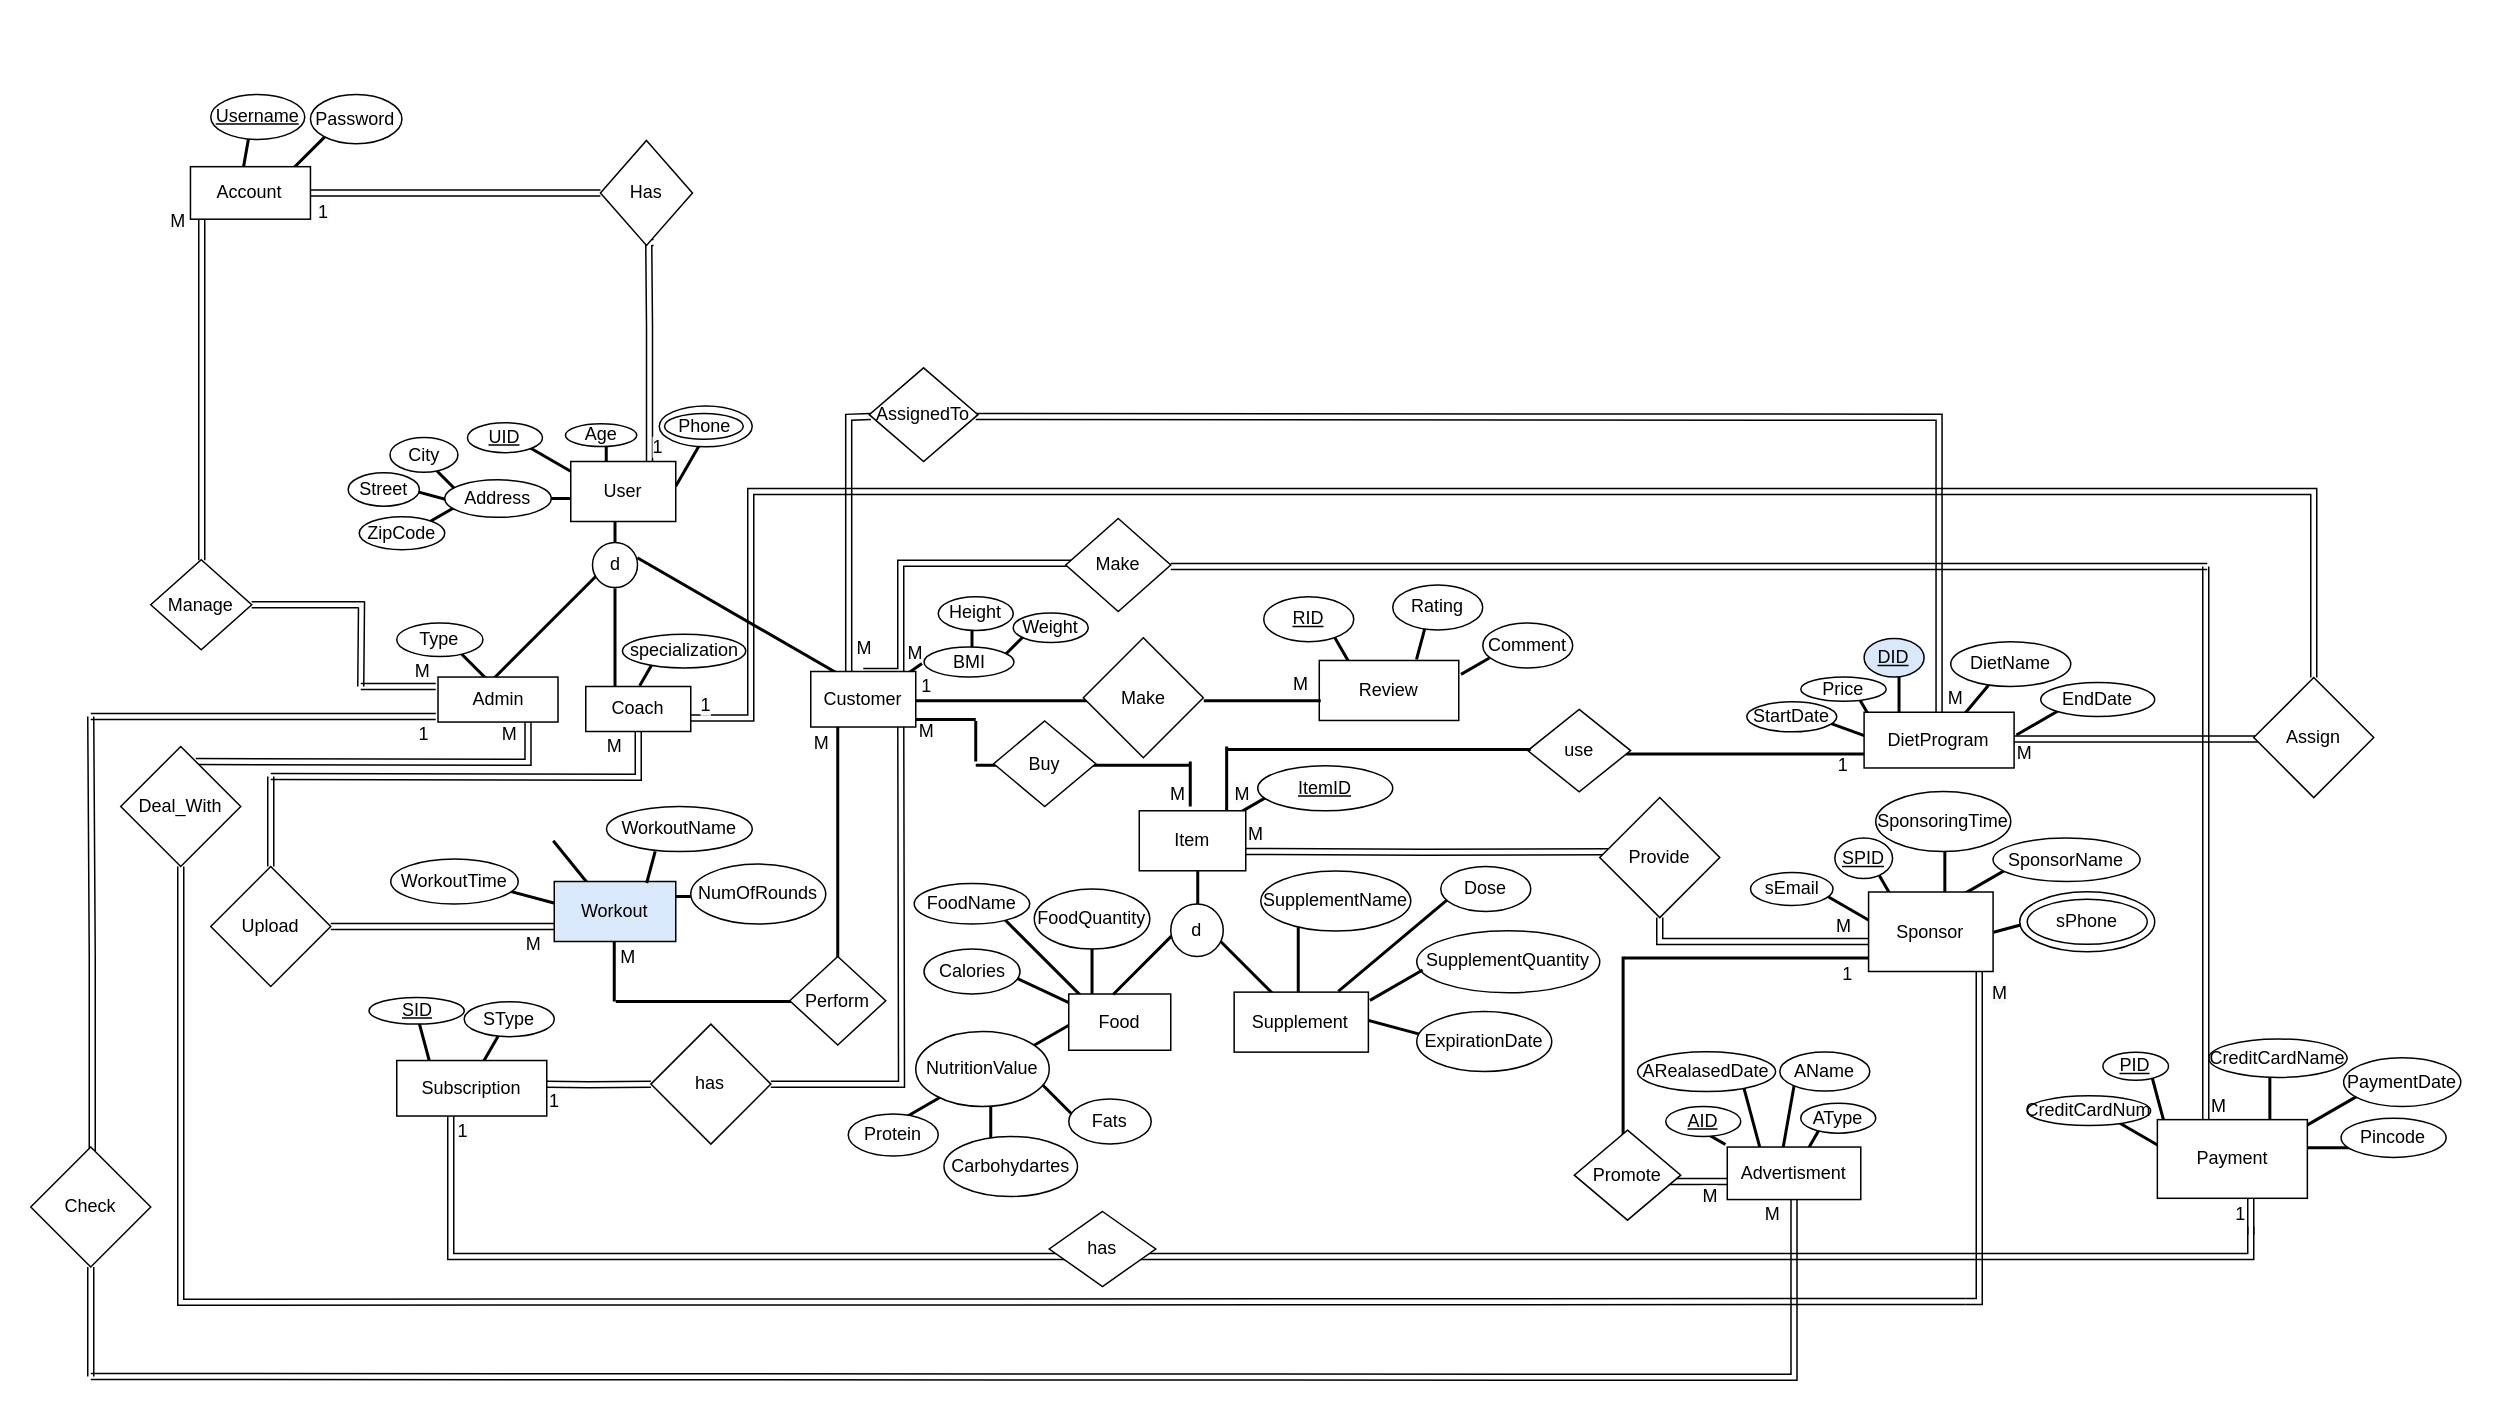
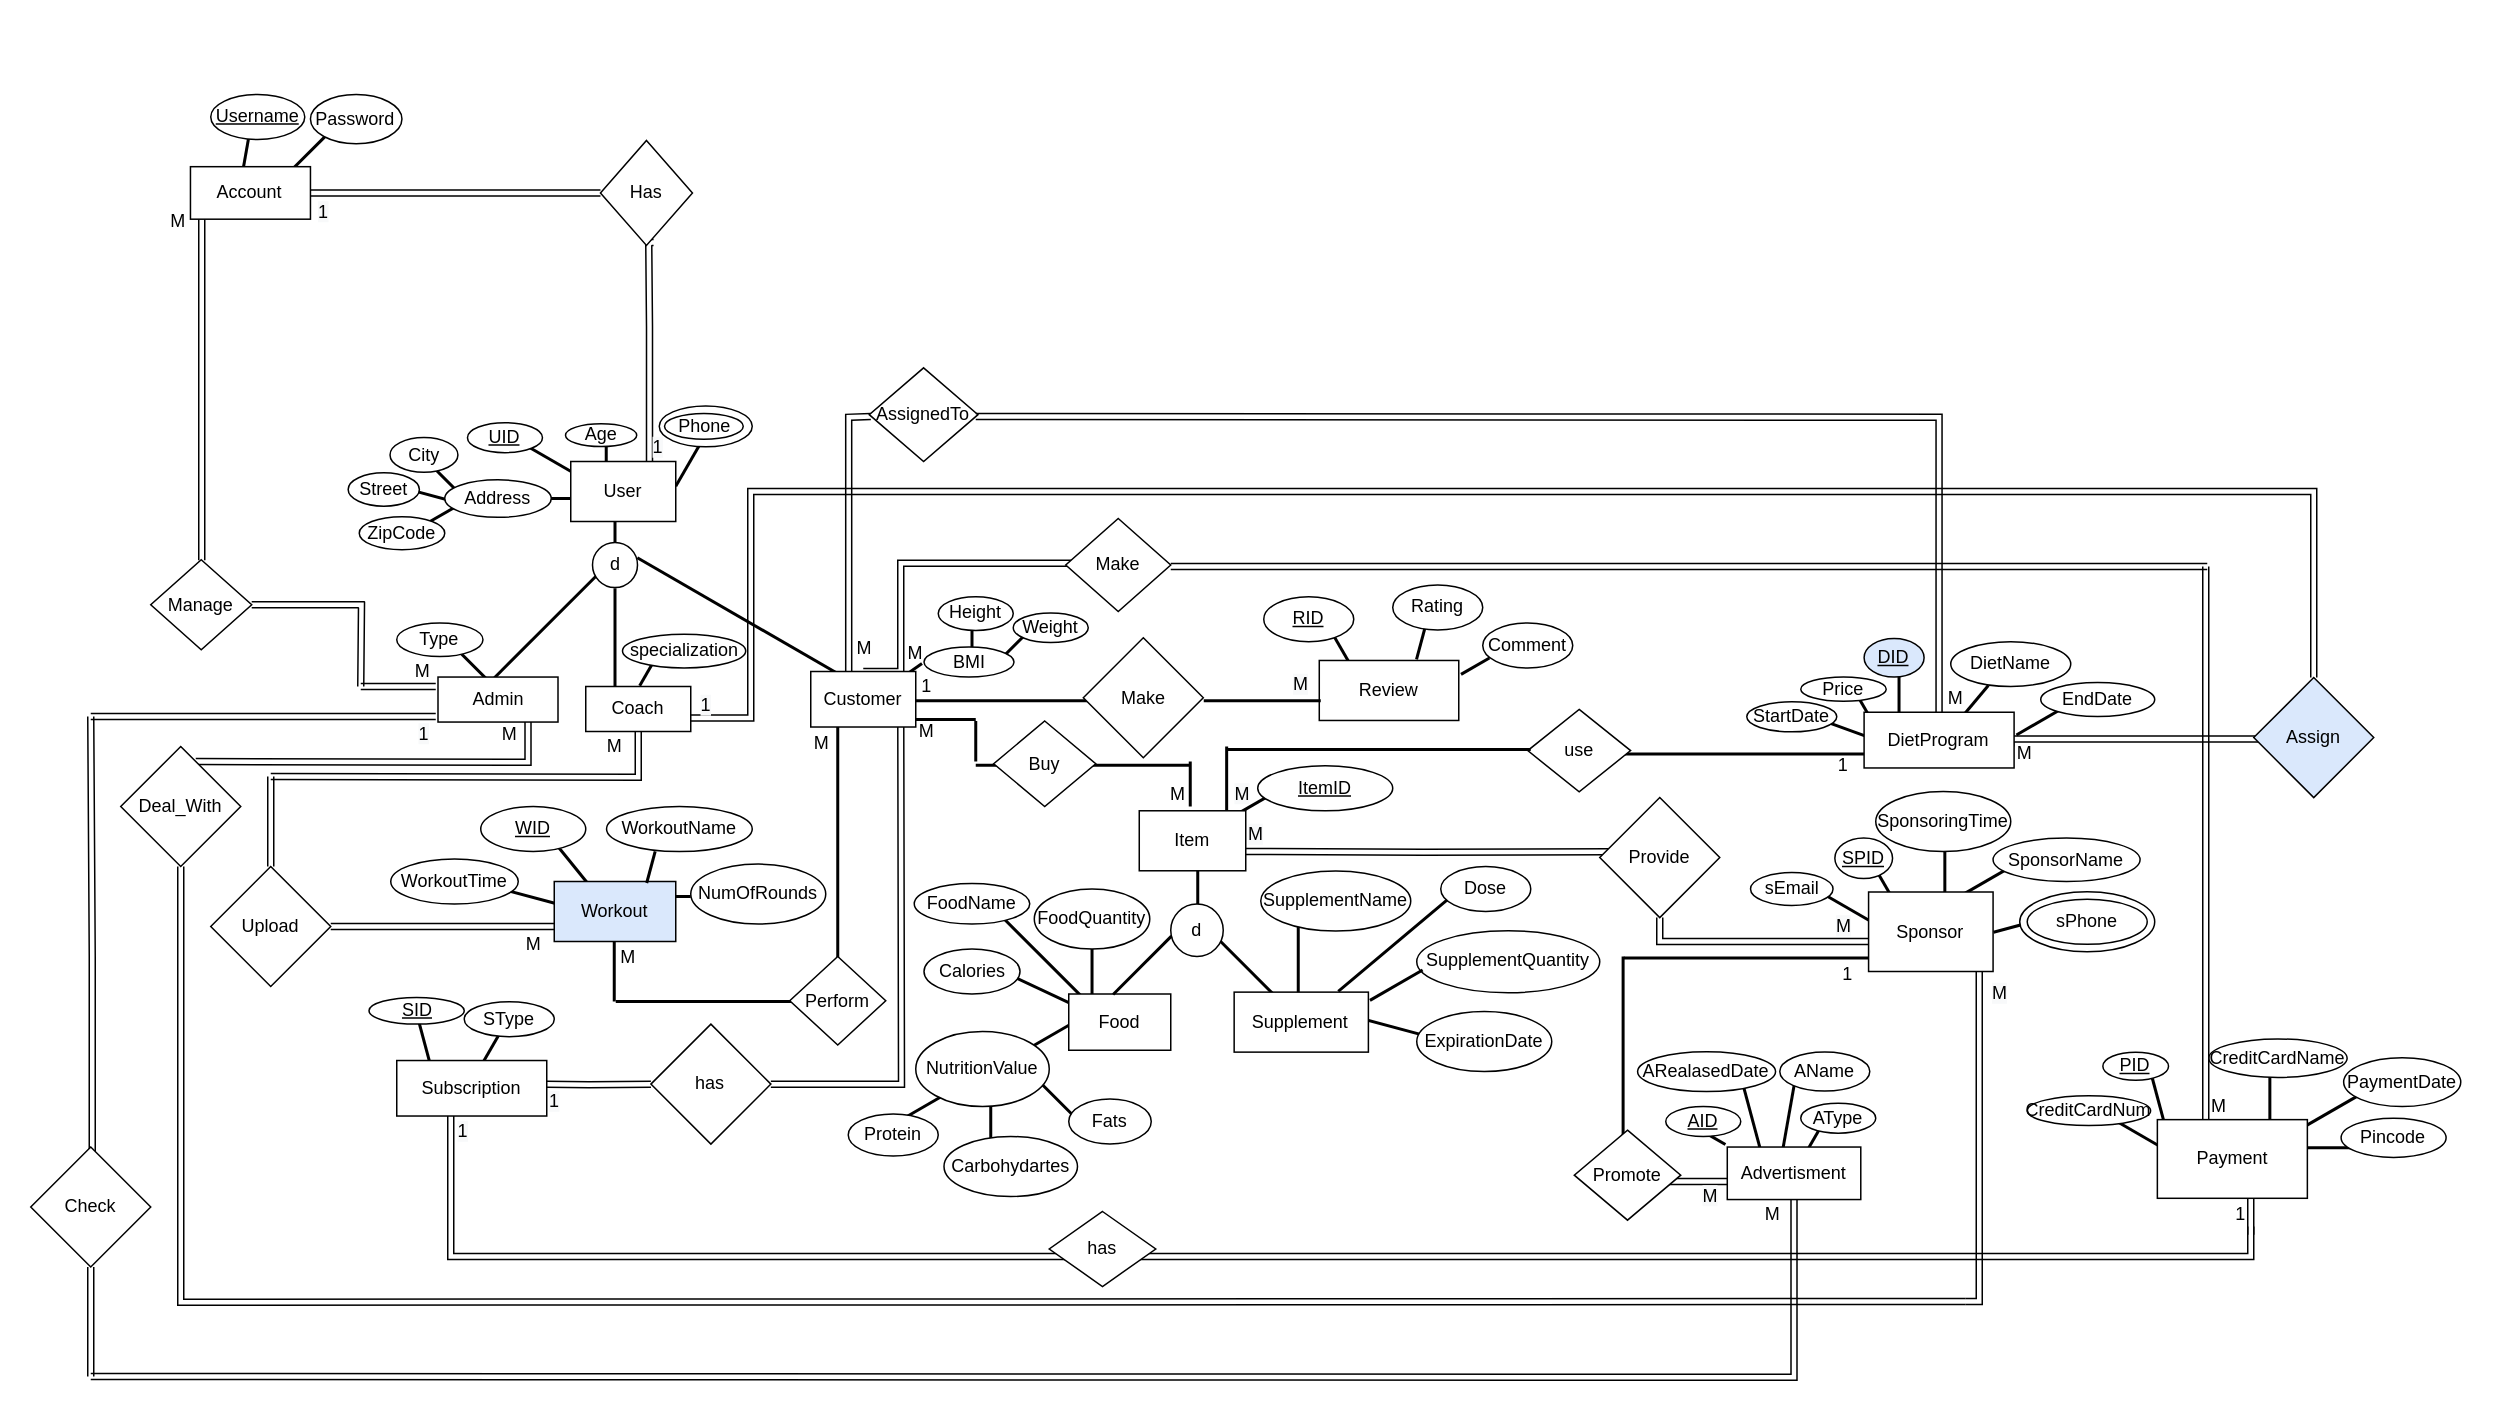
node "Assign": fillcolor #ffffff -> #dae8fc
node "WID": added
